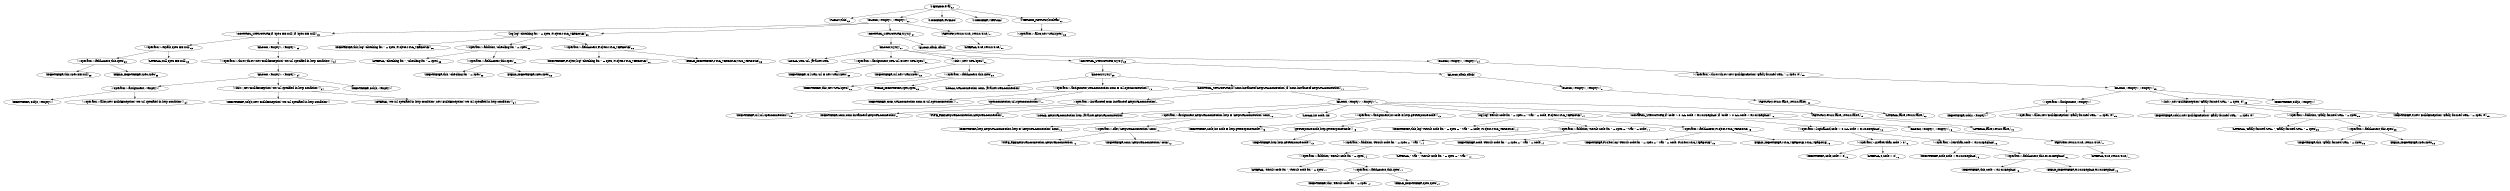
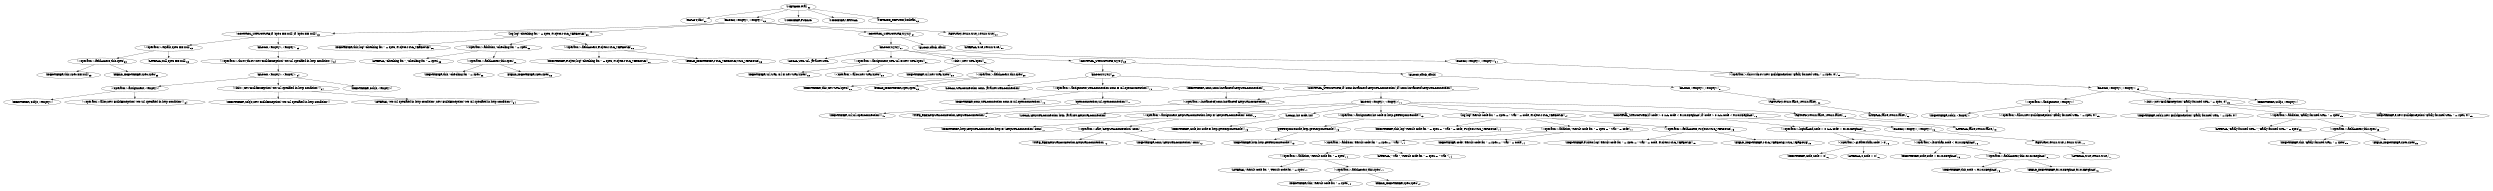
edge "(METHOD_RETURN,boolean)" -> "(<operator>.alloc,new URL(spec))": now "(<operator>.assignment,URL url = new URL(spec))" -> "(<operator>.alloc,new URL(spec))"
edge "(<operator>.instanceOf,conn instanceof HttpURLConnection)" -> "(IDENTIFIER,conn,conn instanceof HttpURLConnection)": reversed
edge "(<operator>.assignment,int code = http.getResponseCode())" -> "(IDENTIFIER,code,int code = http.getResponseCode())": now "(LOCAL,int code: int)" -> "(IDENTIFIER,code,int code = http.getResponseCode())"
